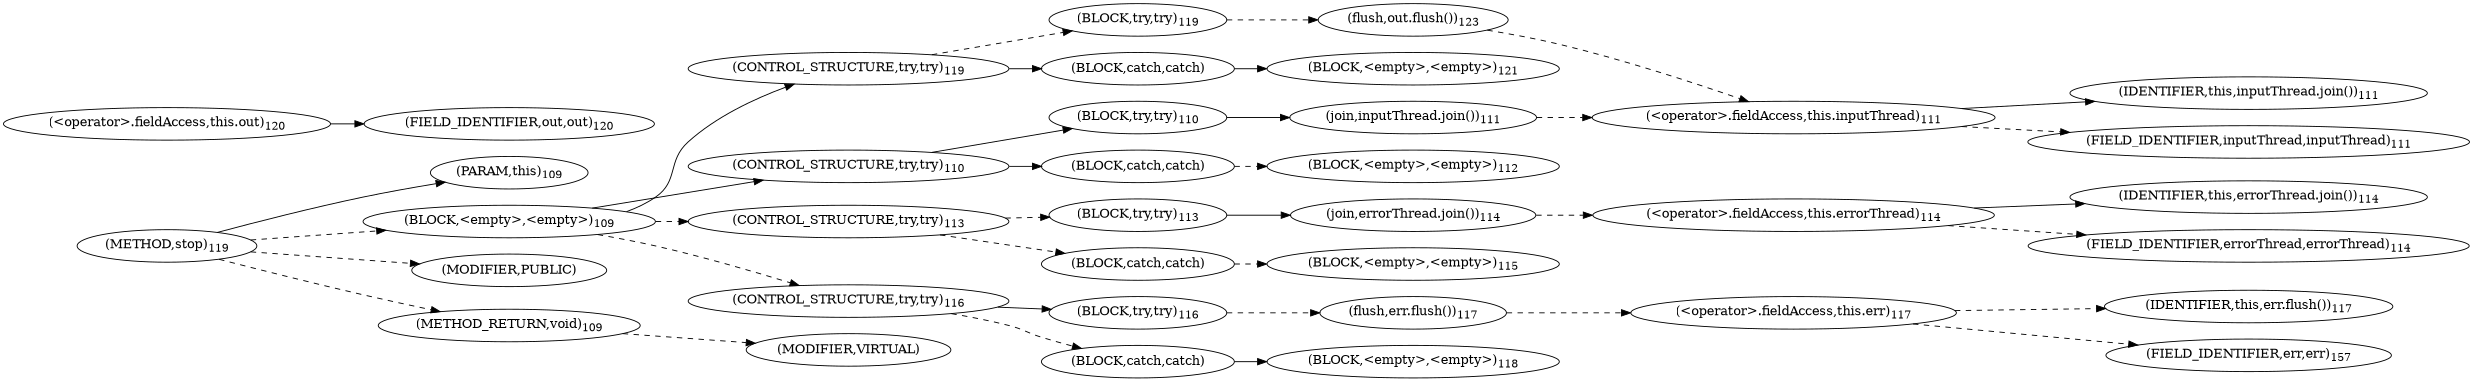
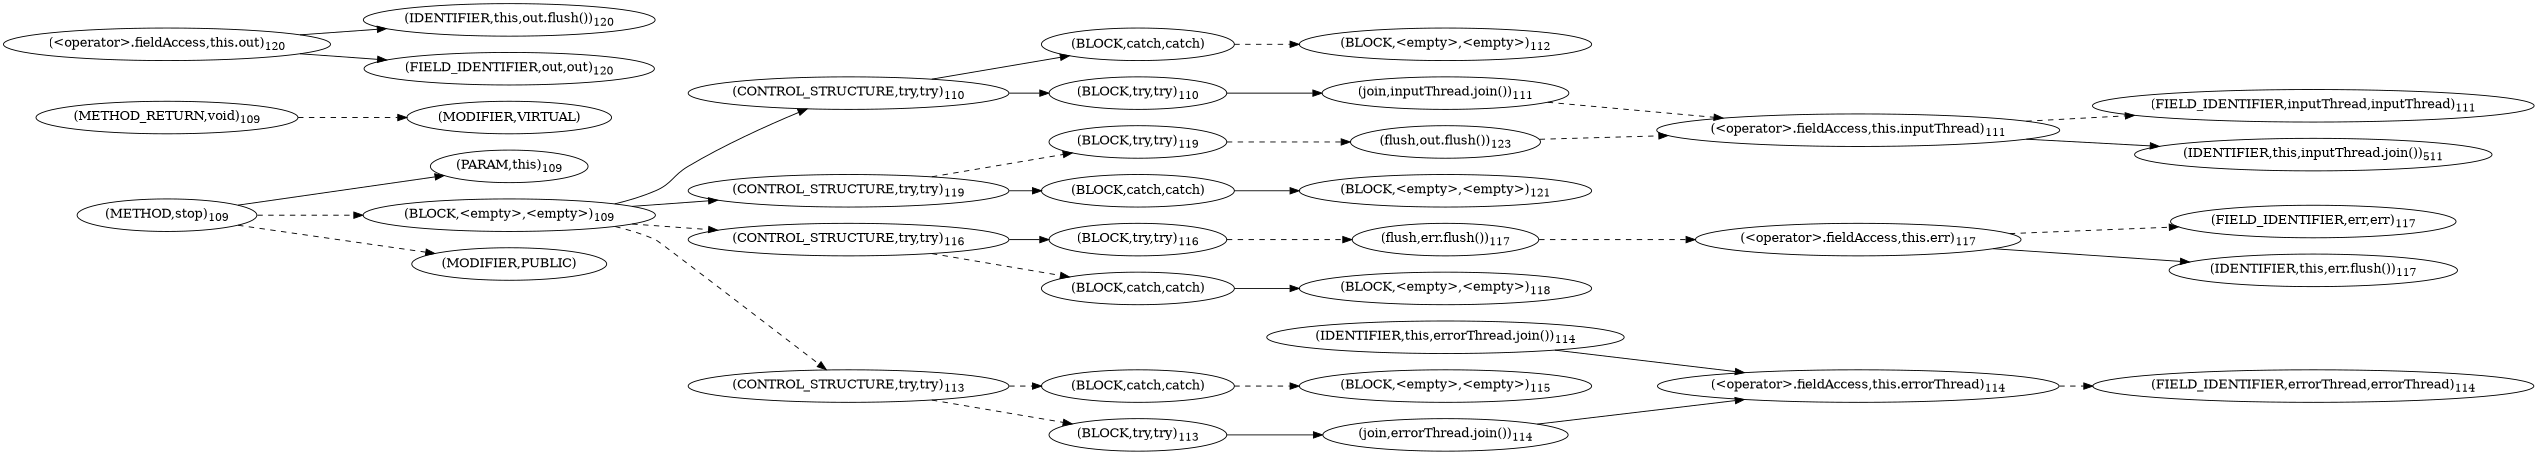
node "(IDENTIFIER,this,out.flush())": added
node "(IDENTIFIER,this,inputThread.join())": text "111" -> "511"
edge "(<operator>.fieldAccess,this.errorThread)" -> "(IDENTIFIER,this,errorThread.join())": reversed
edge "(join,errorThread.join())" -> "(<operator>.fieldAccess,this.errorThread)": style dashed -> solid
node "(METHOD,stop)": text "119" -> "109"
edge "(METHOD,stop)" -> "(METHOD_RETURN,void)": removed
edge "(<operator>.fieldAccess,this.err)" -> "(IDENTIFIER,this,err.flush())": style dashed -> solid
node "(FIELD_IDENTIFIER,err,err)": text "157" -> "117"
